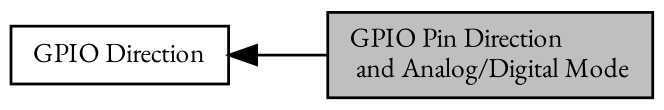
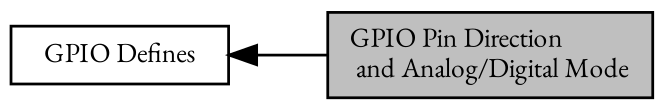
node "GPIO Direction": label "GPIO Direction" -> "GPIO Defines"
